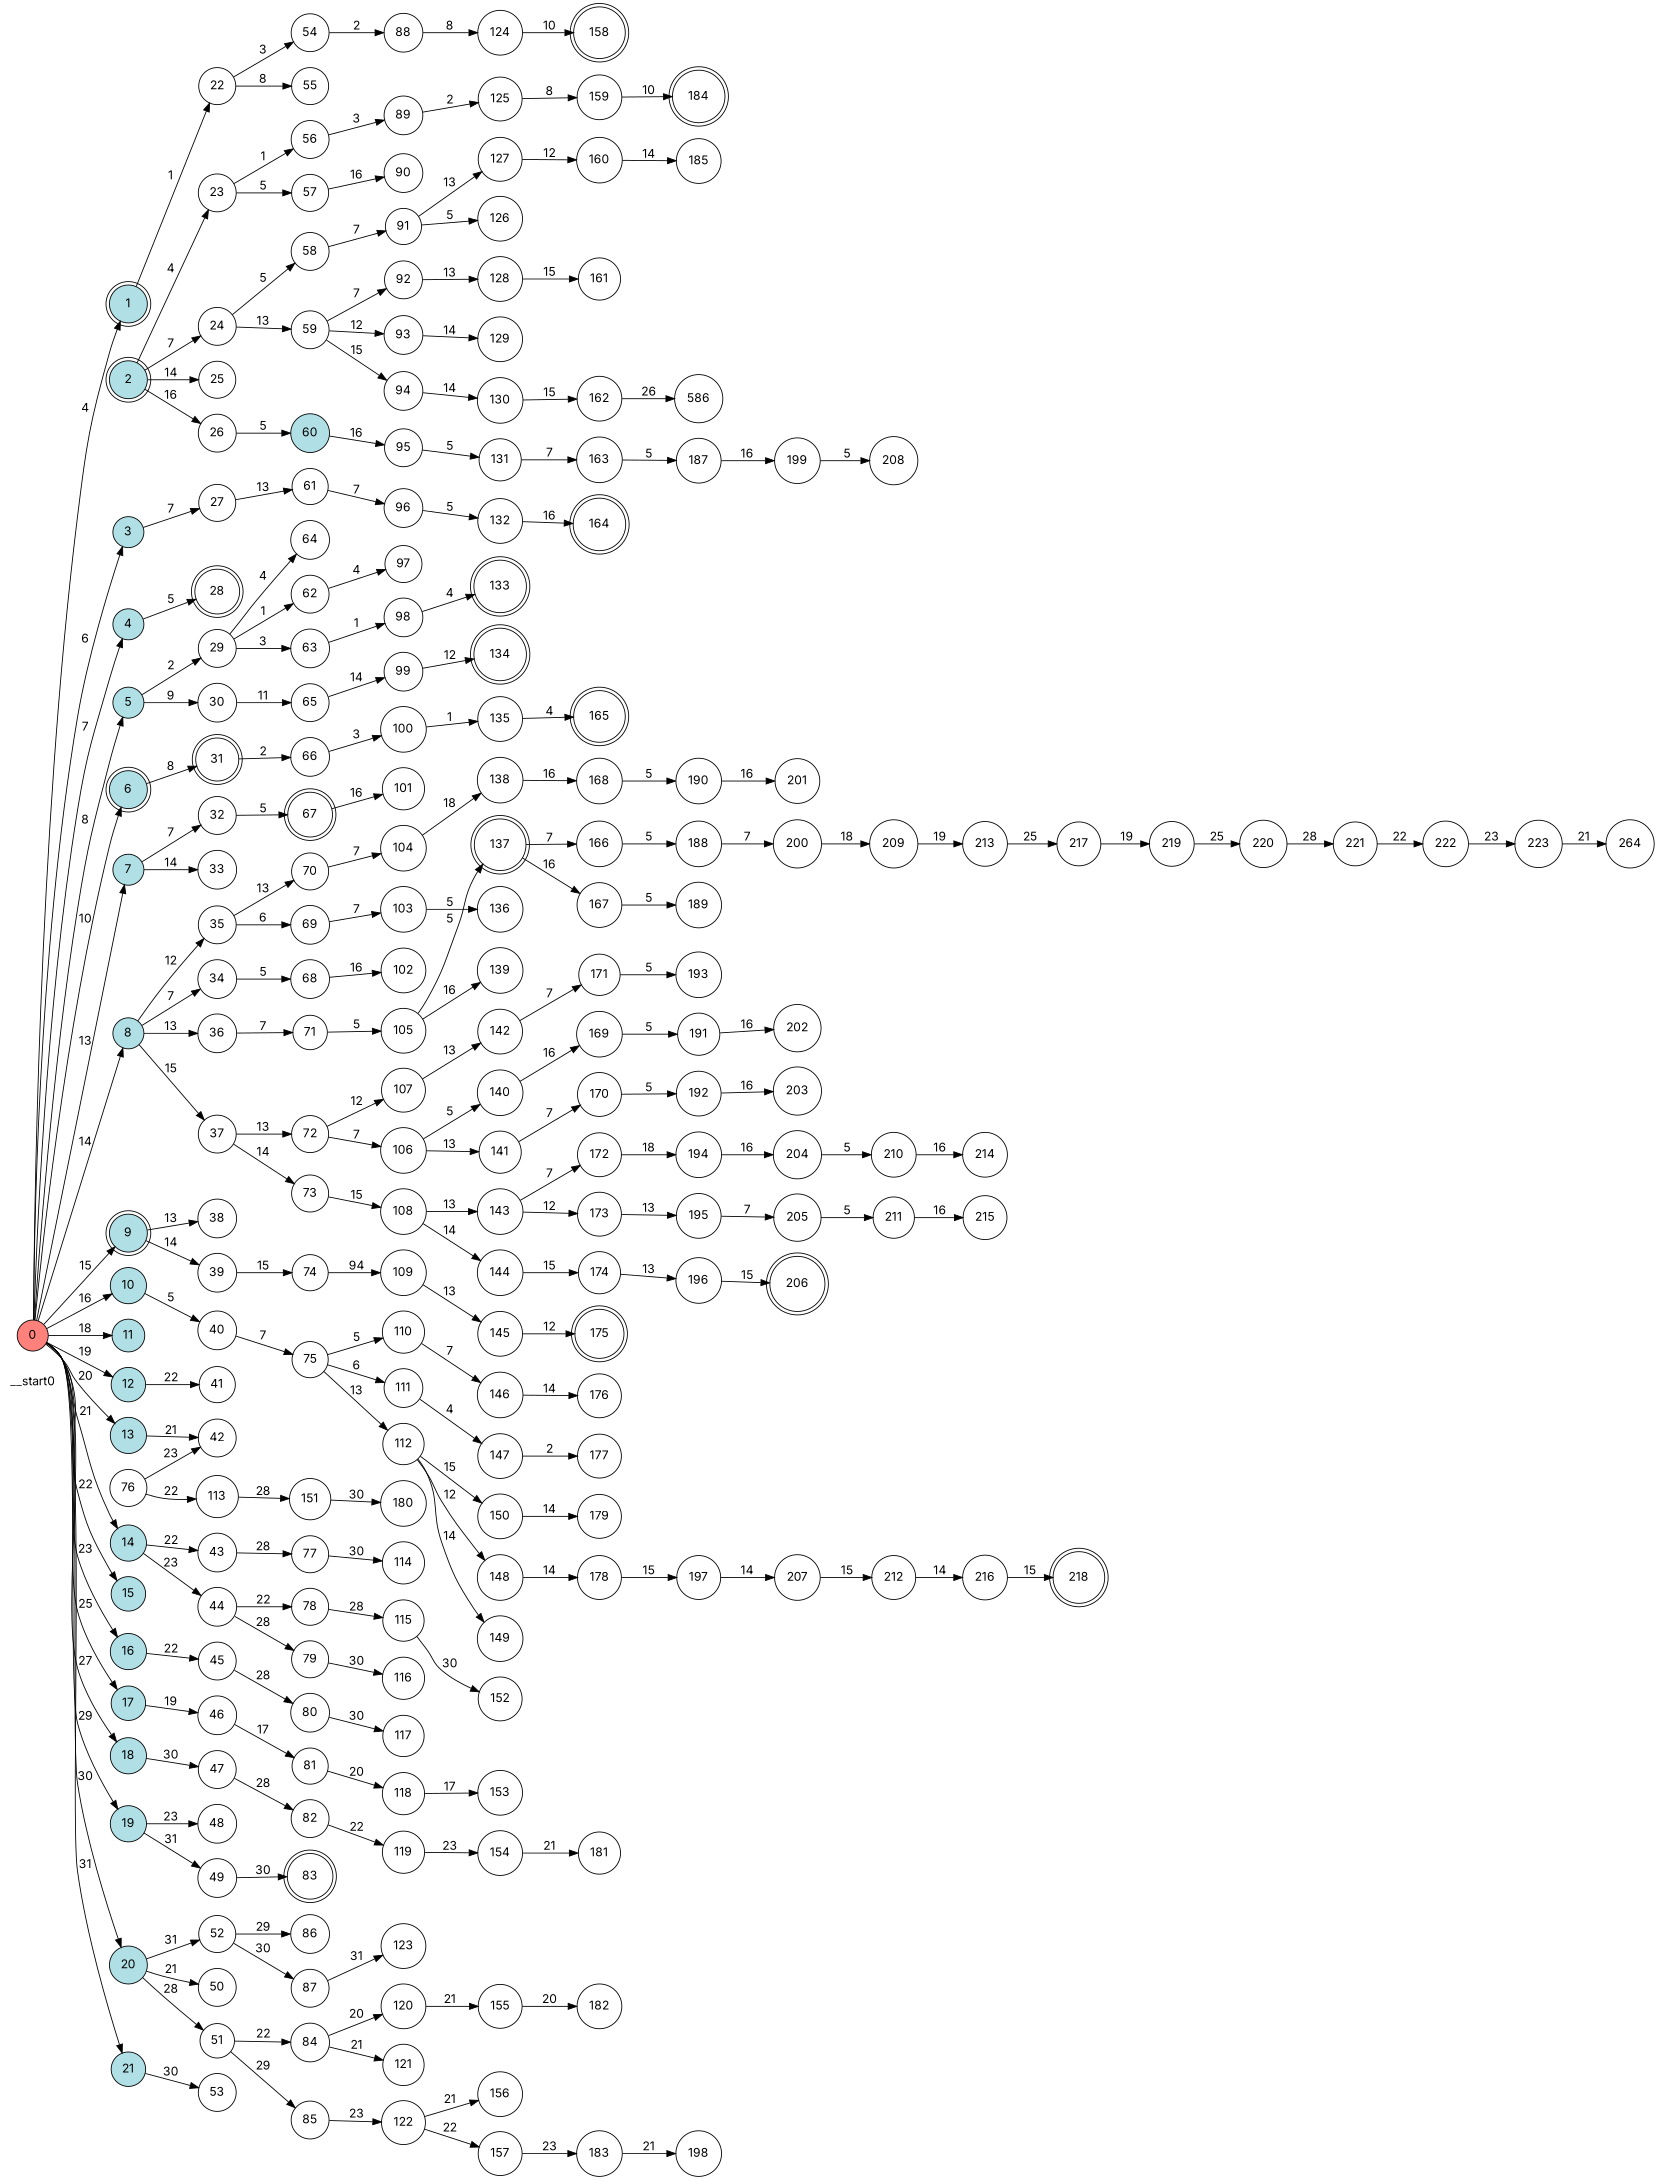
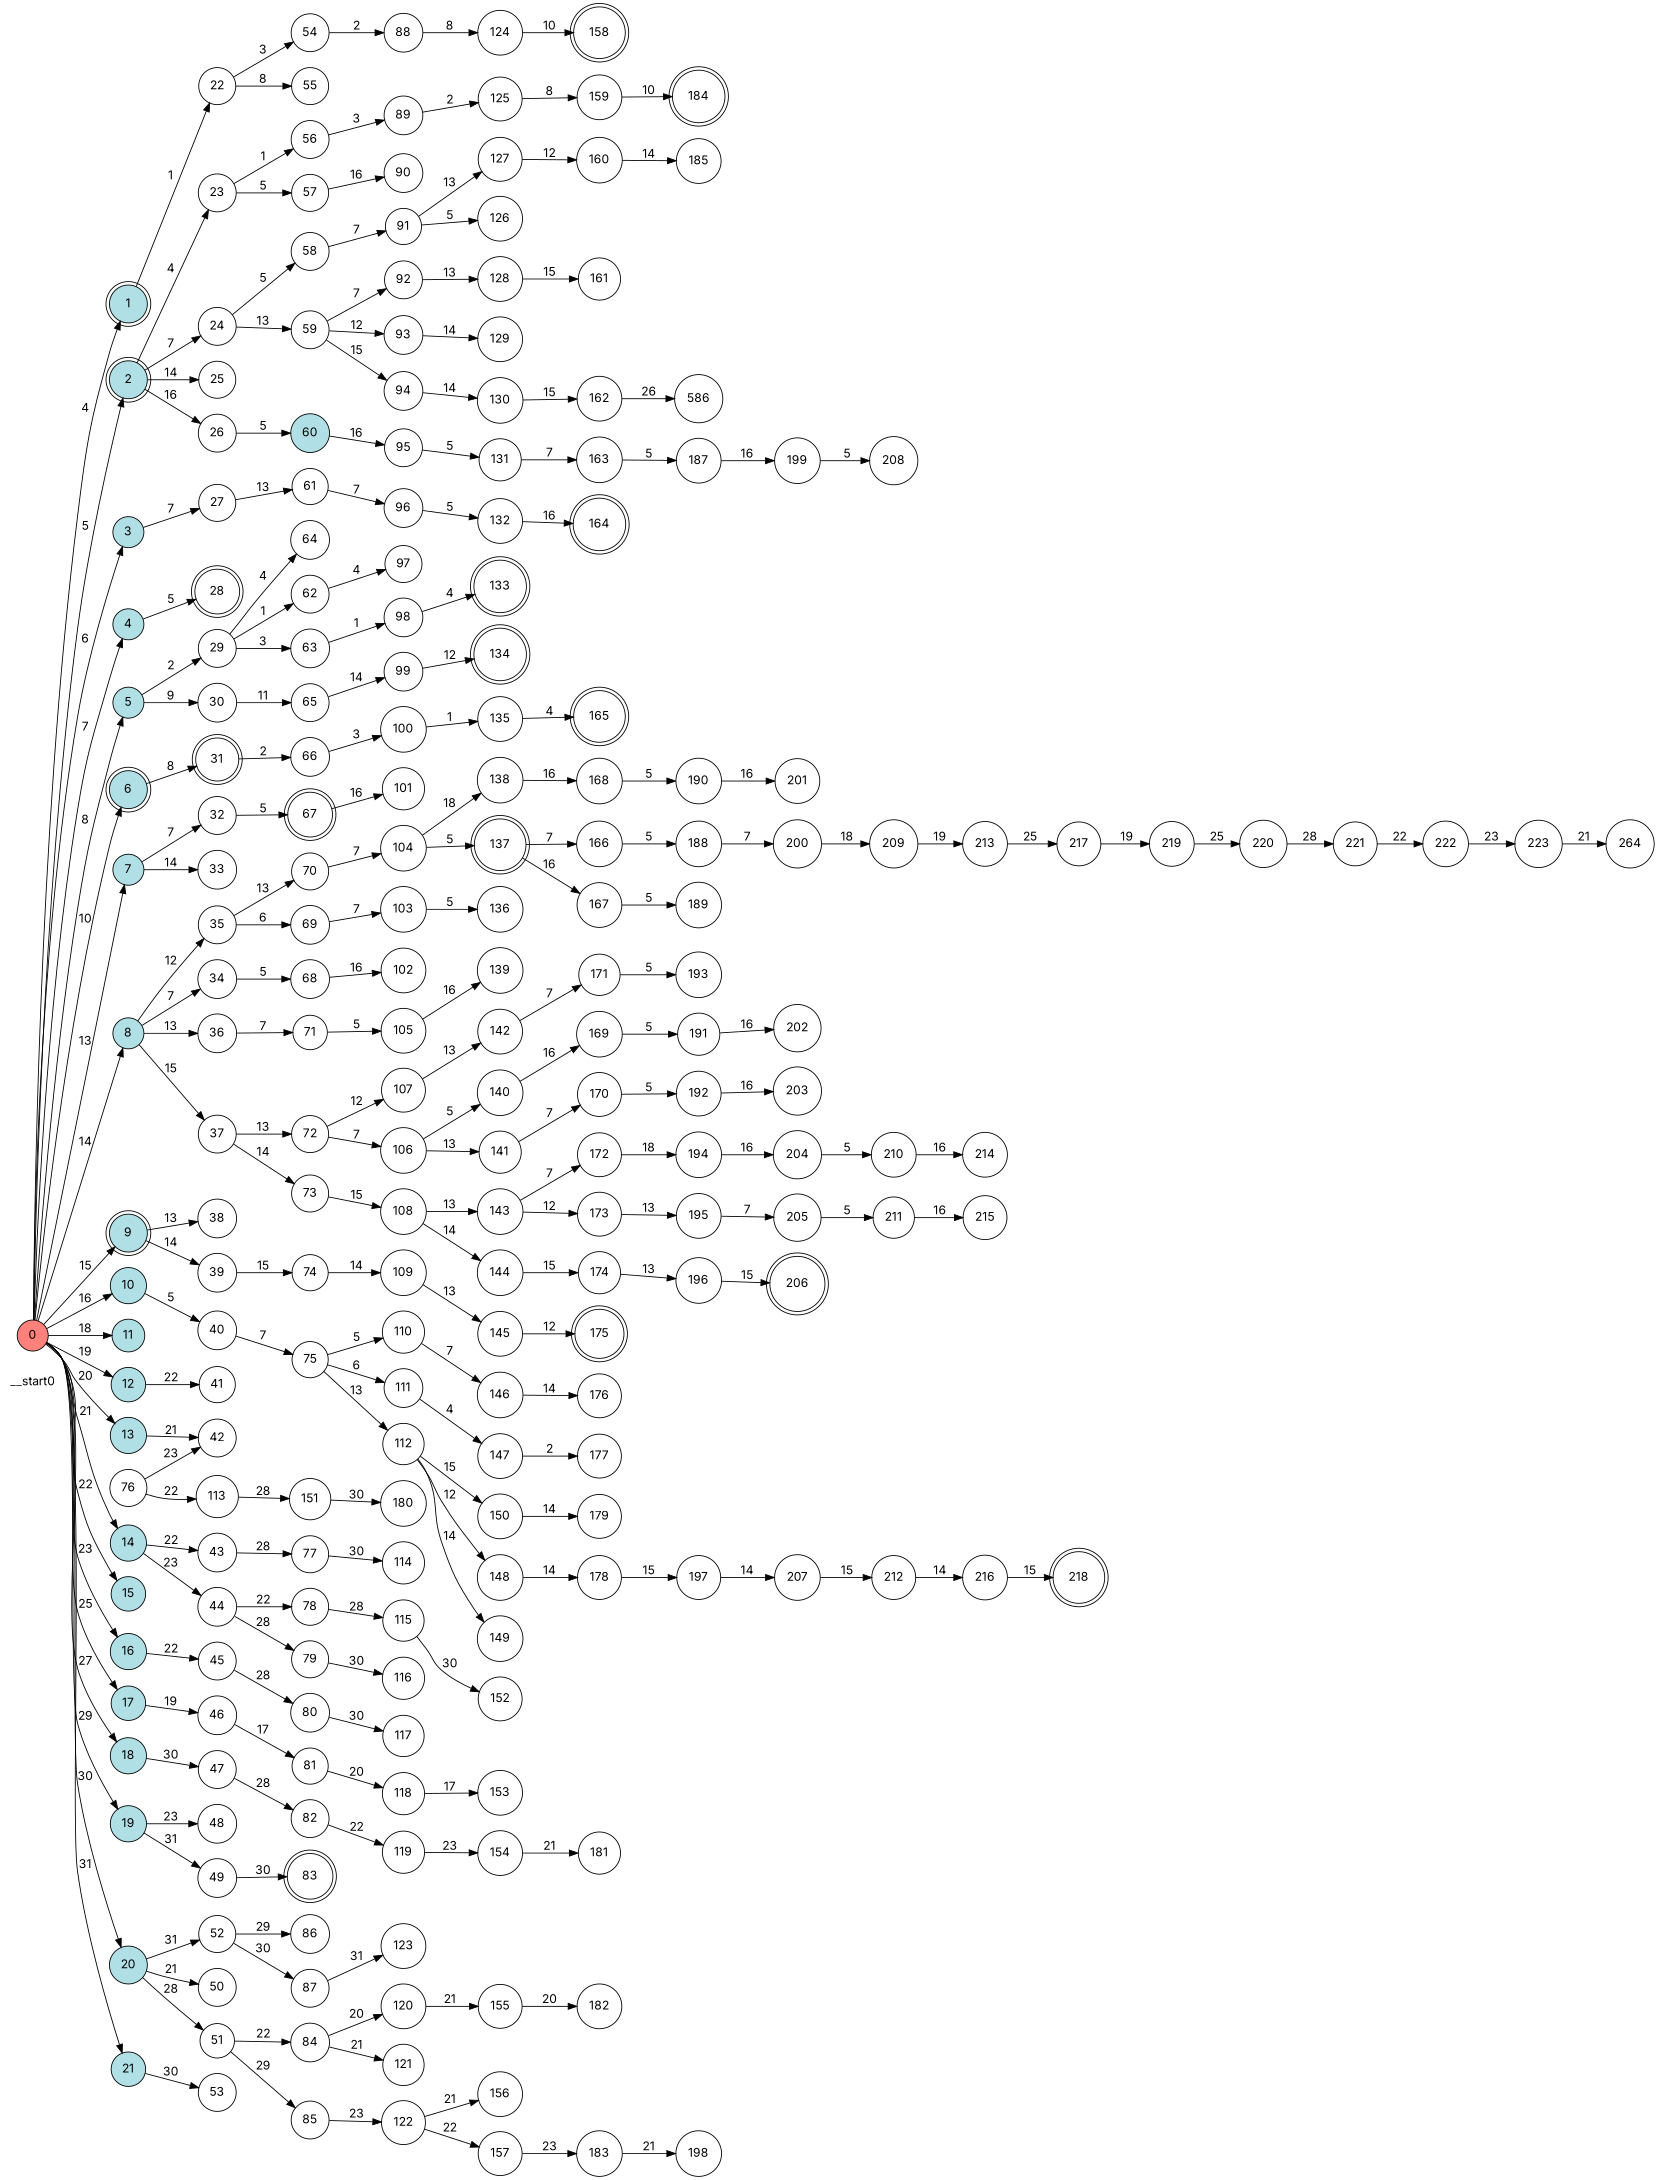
edge "0" -> "2": added, label "5"
edge "105" -> "137": now "104" -> "137"
edge "74" -> "109": label "94" -> "14"
